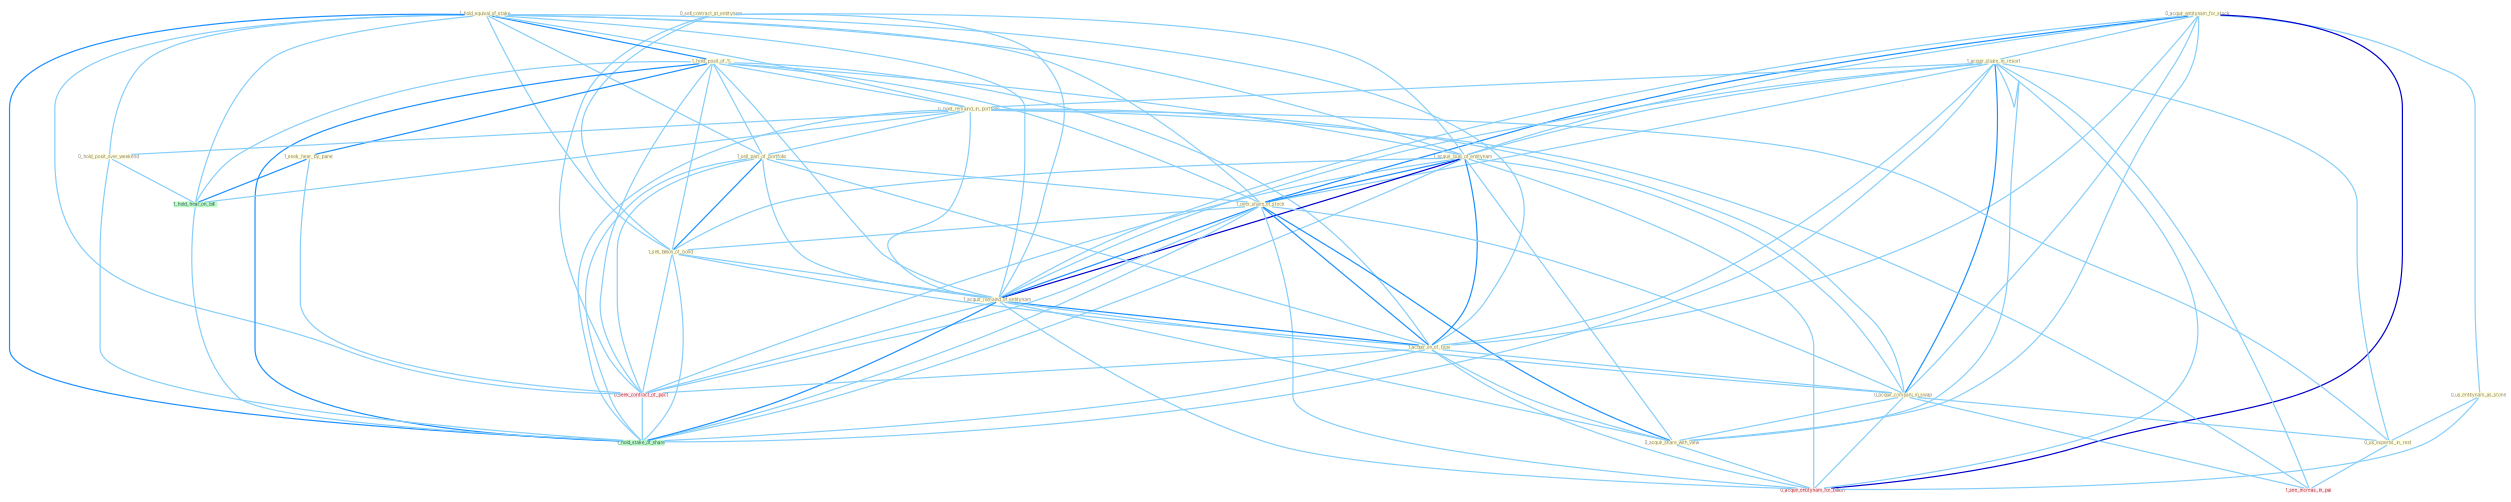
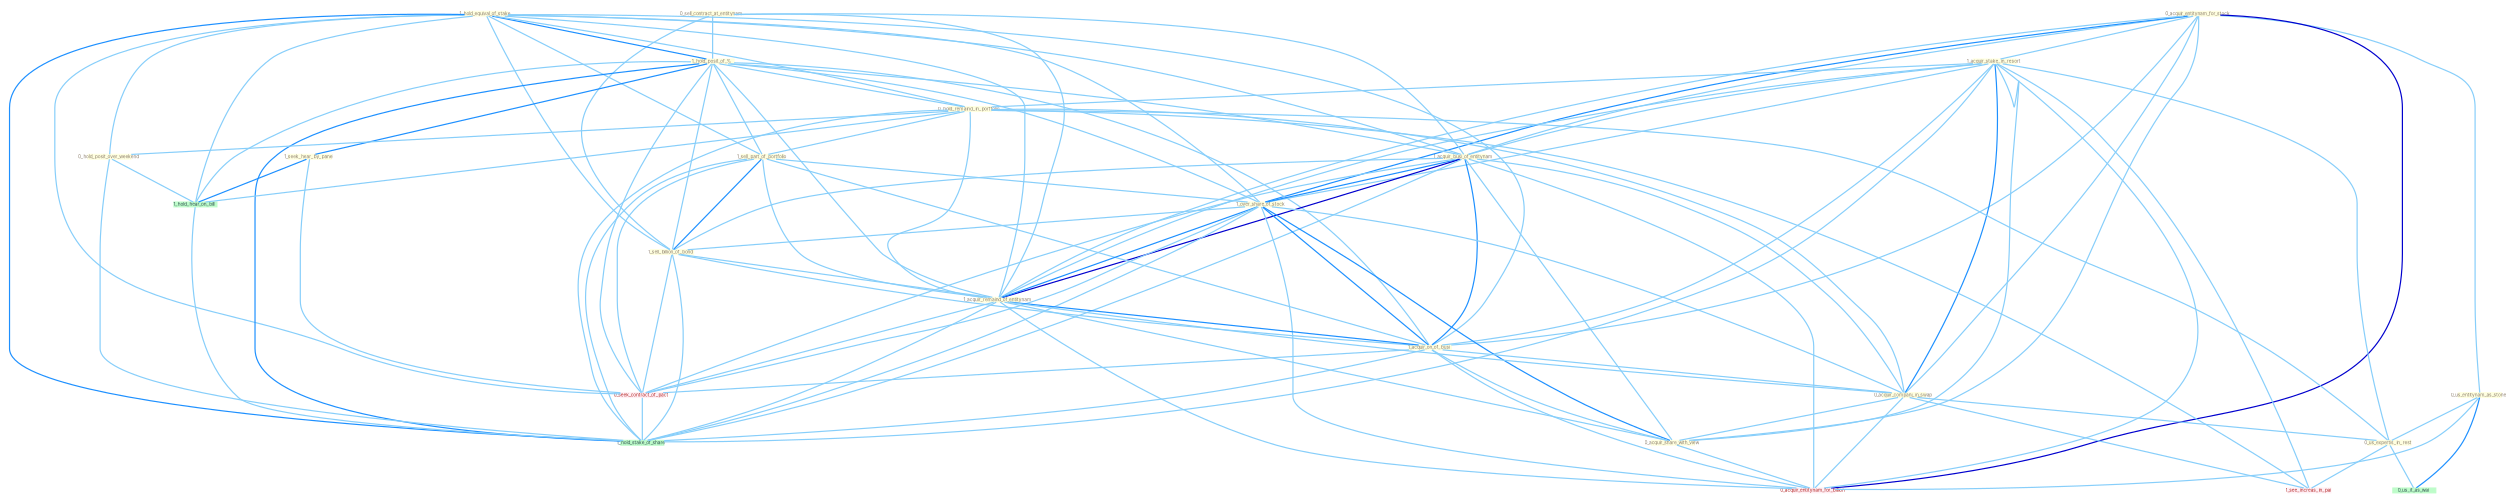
edge "0_sell_contract_at_entitynam" -- "0_seek_contract_of_pact": now "0_sell_contract_at_entitynam" -- "1_hold_posit_of_%"
edge "1_acquir_remaind_of_entitynam" -- "1_hold_stake_of_share": color #1e90ff -> #87cefa
node "0_us_it_as_wai": added
